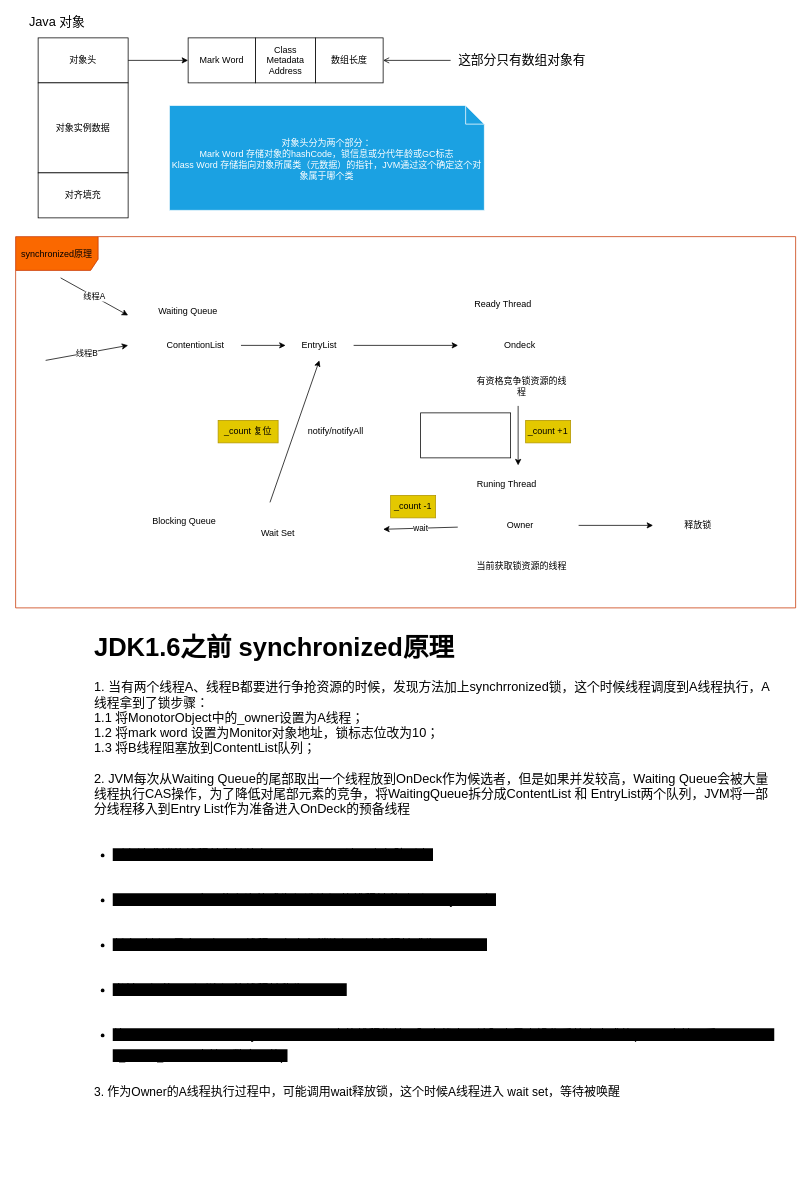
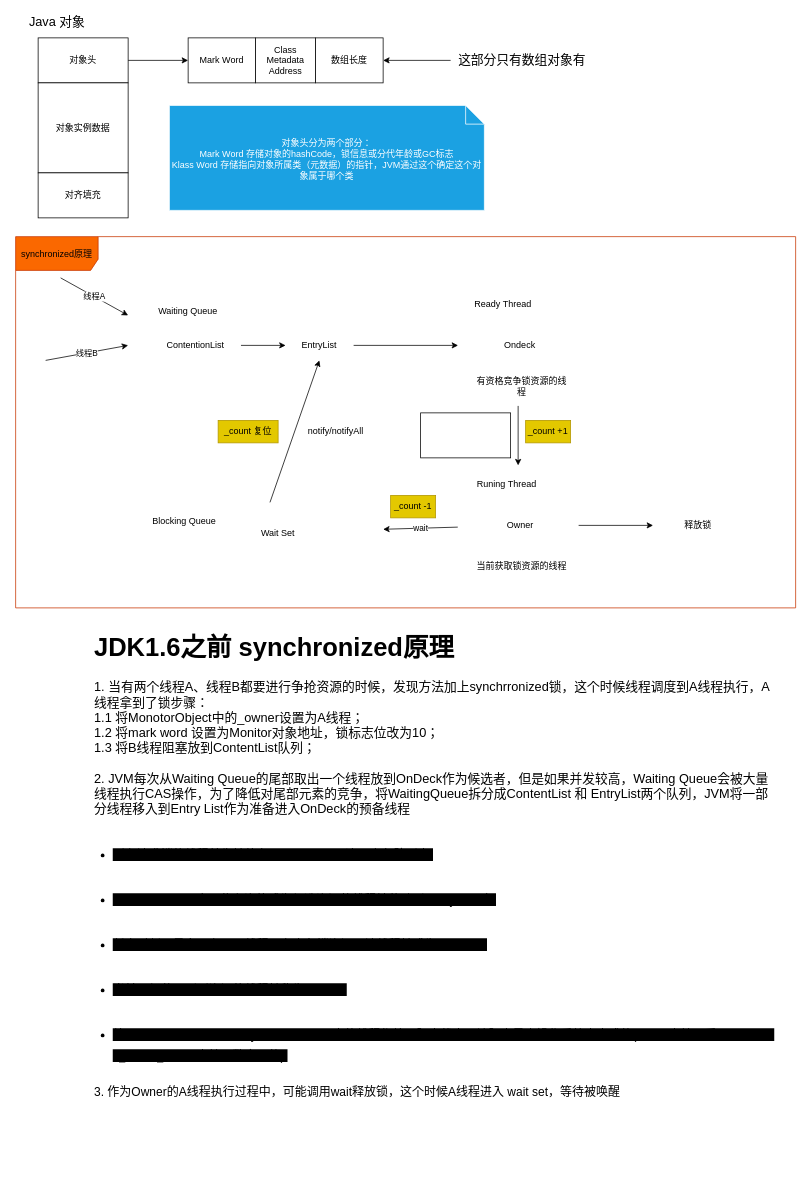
edge "这部分只有数组对象有" -> "数组长度": arrowhead open -> classic
